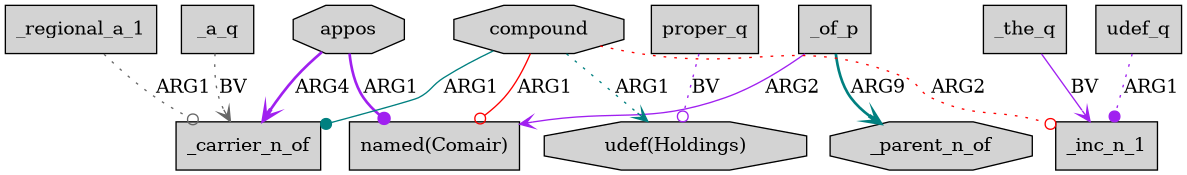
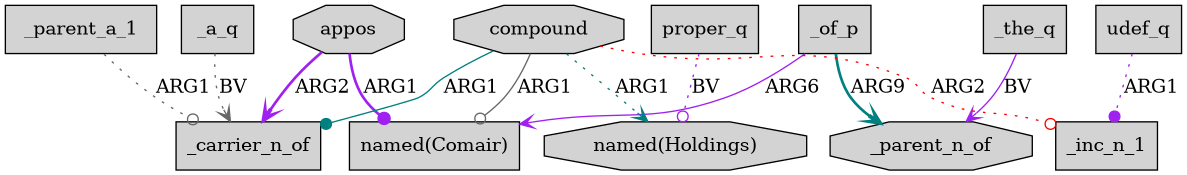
node "_regional_a_1": label "_regional_a_1" -> "_parent_a_1"
edge "_the_q" -> "_inc_n_1": now "_the_q" -> "_parent_n_of"
edge "appos" -> "_carrier_n_of": label "ARG4" -> "ARG2"
edge "compound" -> "named(Comair)": color red -> gray40
edge "_of_p" -> "named(Comair)": label "ARG2" -> "ARG6"
node "udef(Holdings)": label "udef(Holdings)" -> "named(Holdings)"
